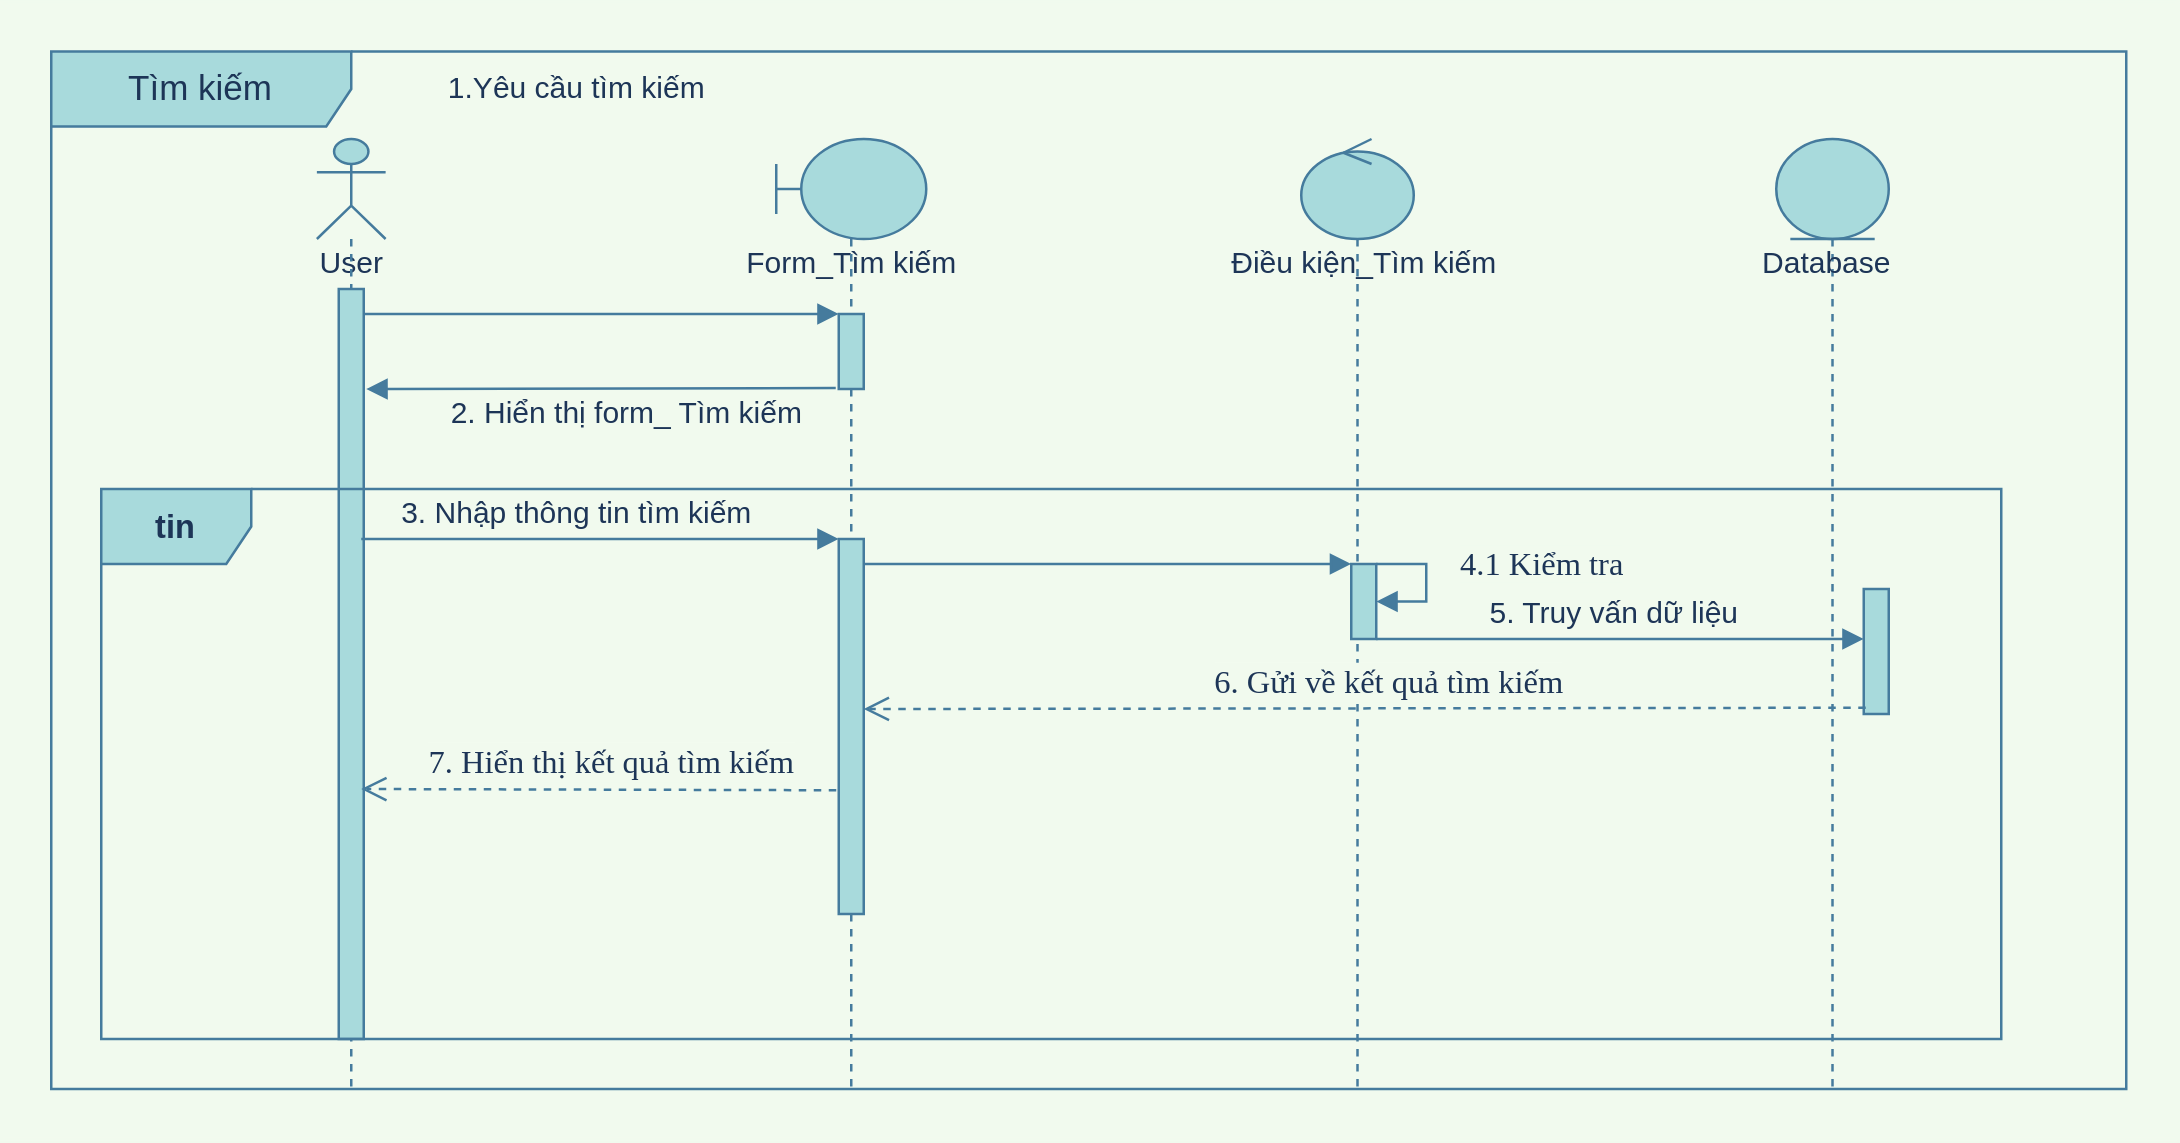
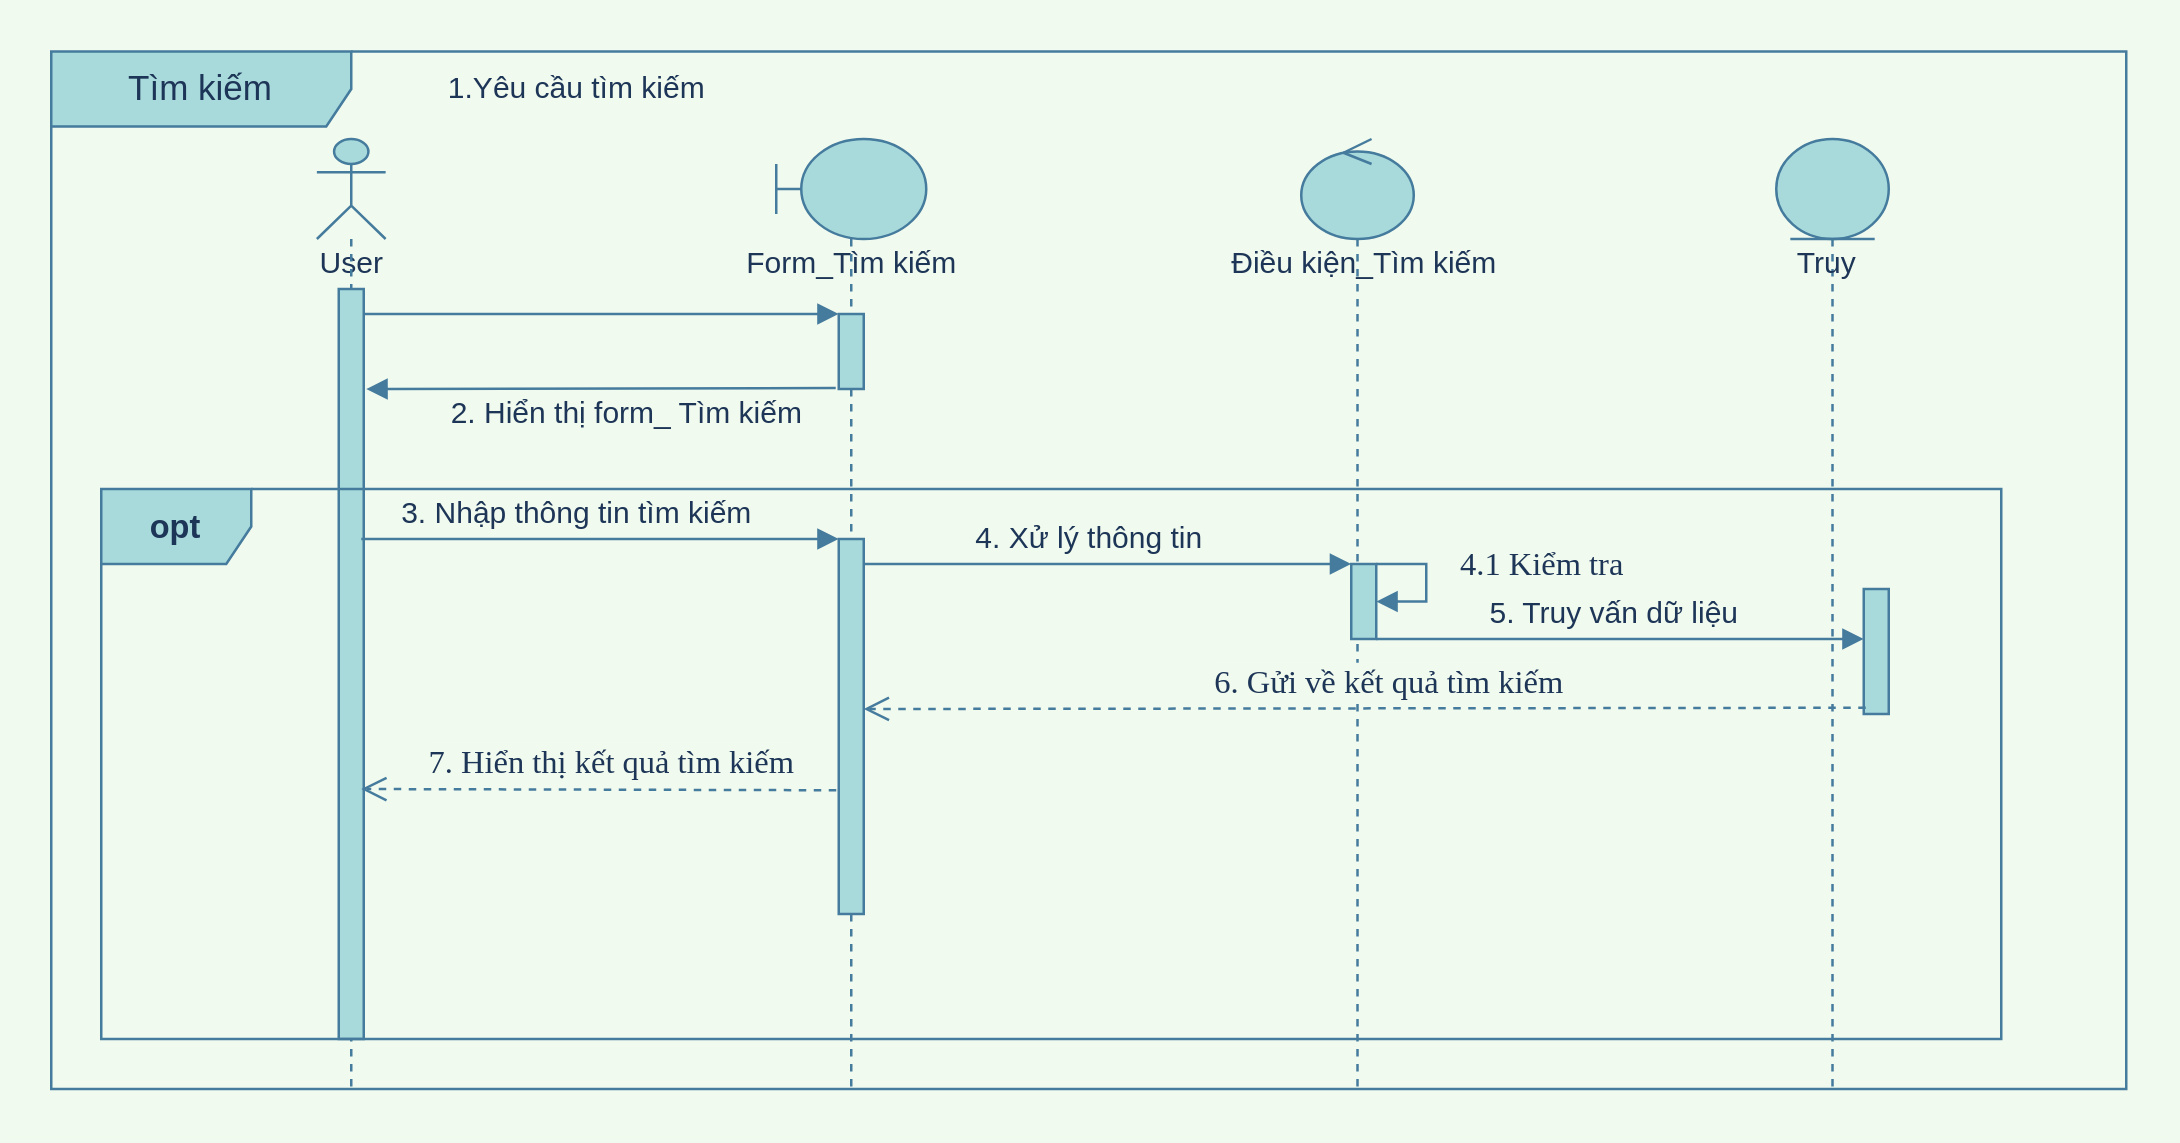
node "Database": label "Database" -> "Truy"
node "tin": label "tin" -> "opt"
node "4. Xử lý thông tin": added
